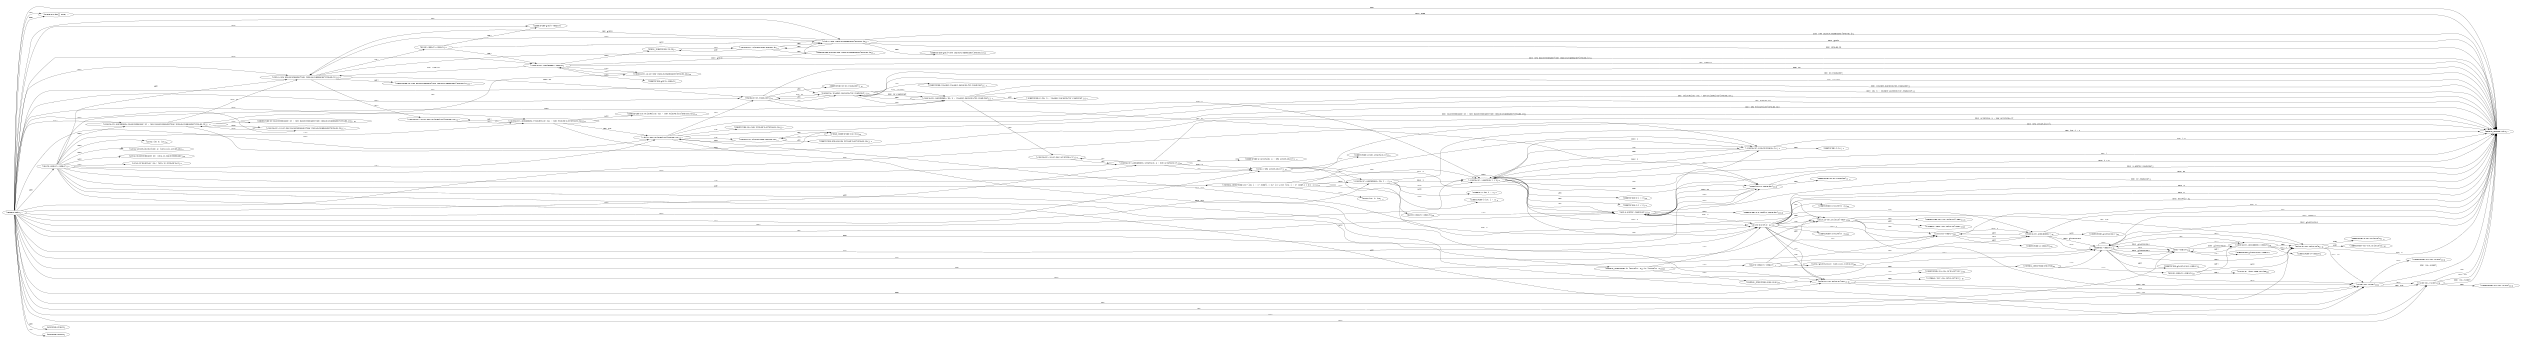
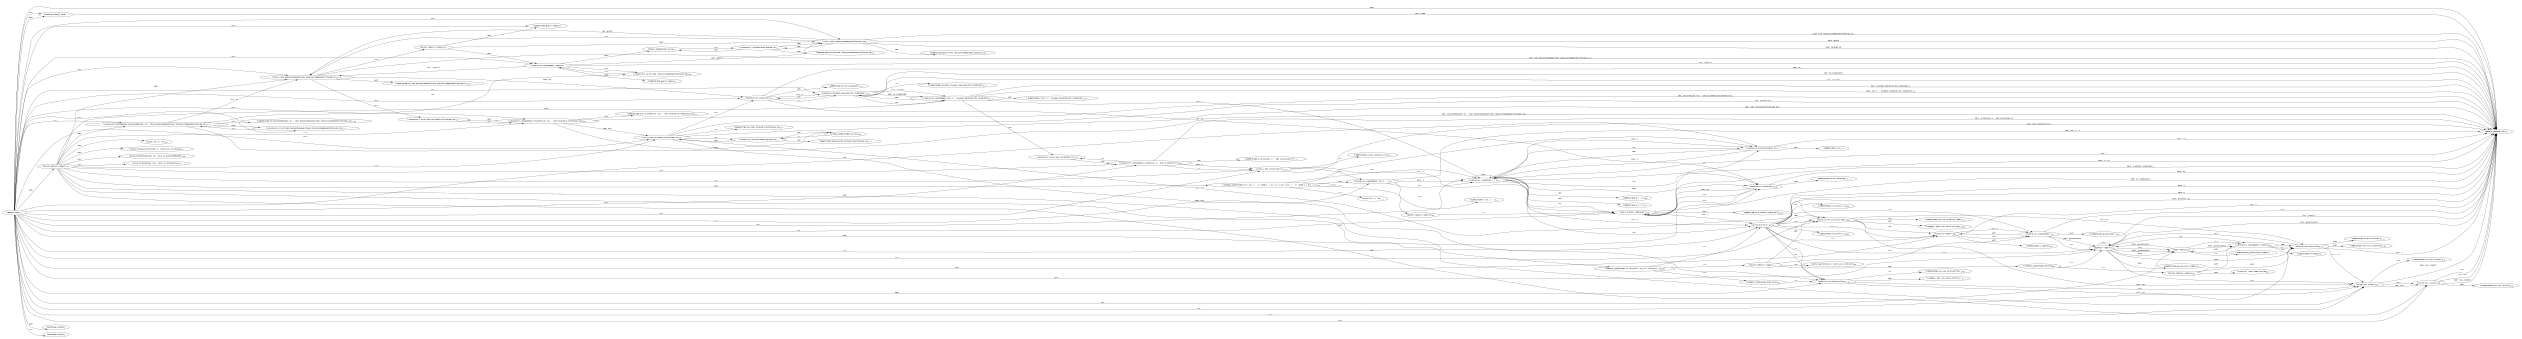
node "(LITERAL,0,int i = 0)": removed
edge "(<init>,new ArrayList<>())" -> "(solve,solve(n, a))": removed, label "DDG: a"
